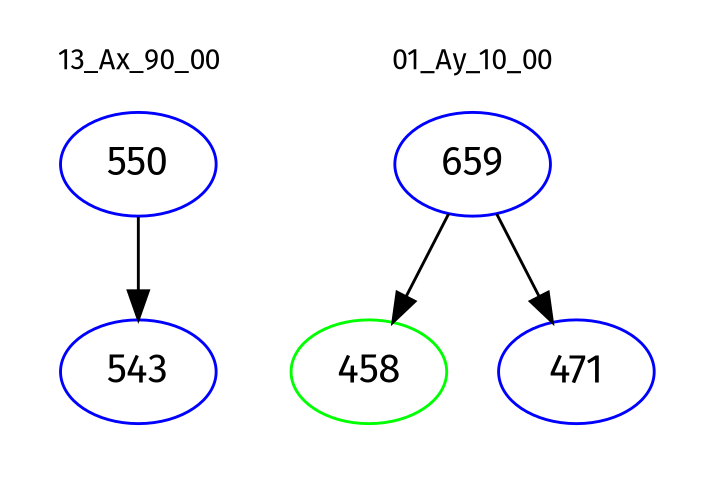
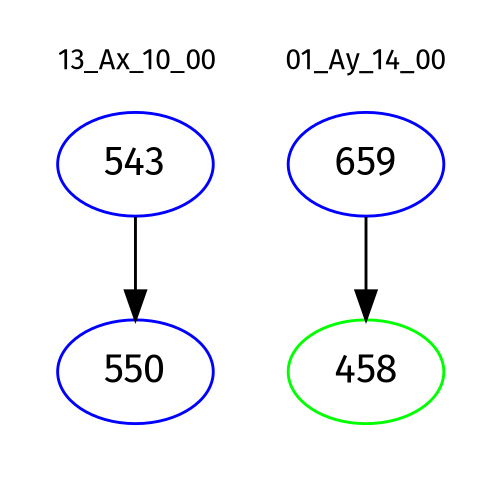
cluster "13_Ax_90_00": label "13_Ax_90_00" -> "13_Ax_10_00"
cluster "01_Ay_10_00": label "01_Ay_10_00" -> "01_Ay_14_00"
edge "550" -> "543": reversed
node "471": removed
